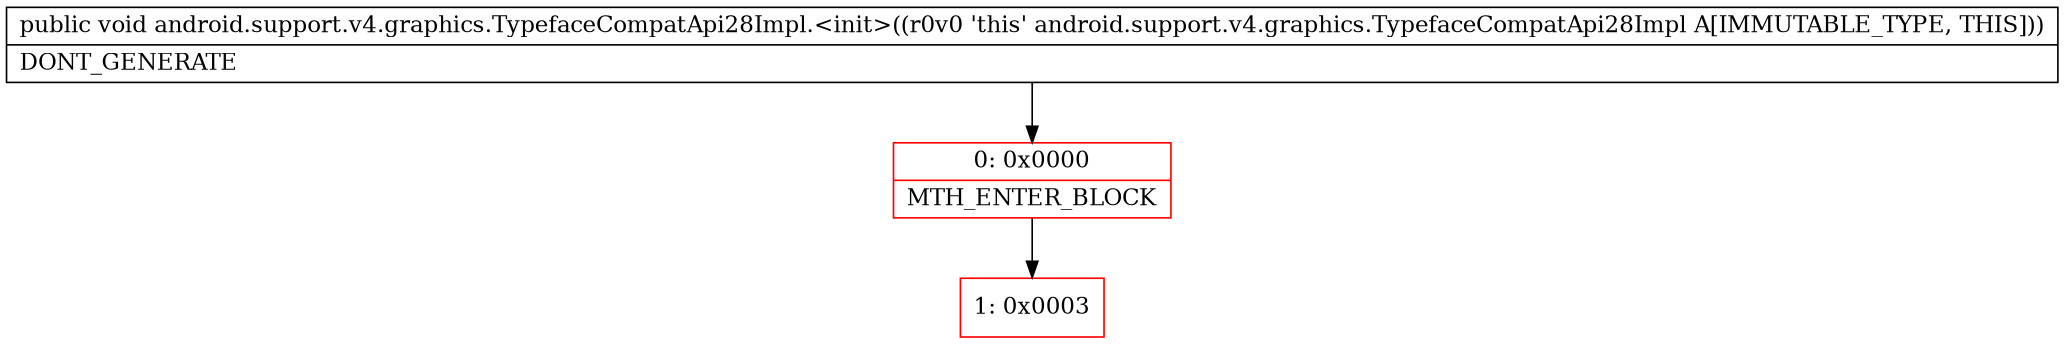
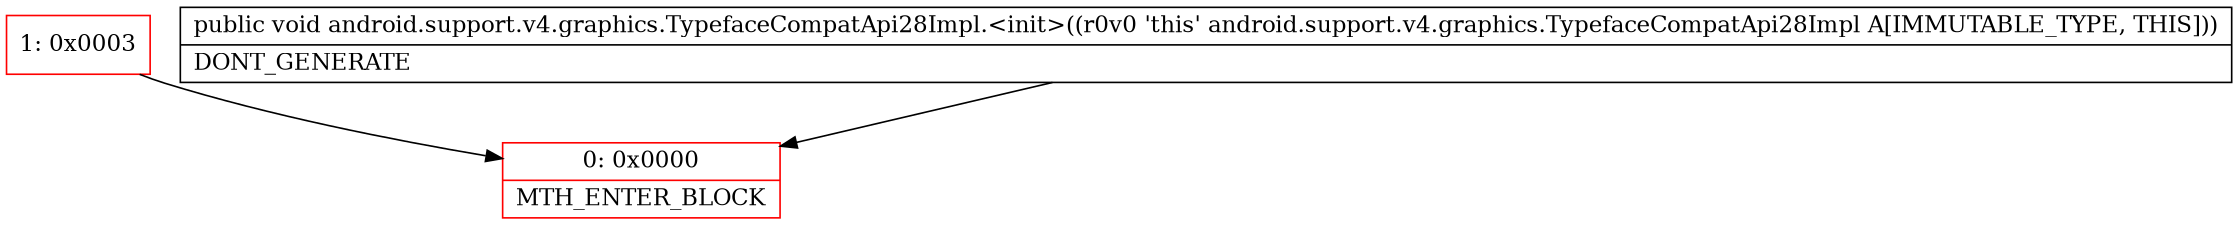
edge "0: 0x0000" -> "1: 0x0003": reversed
